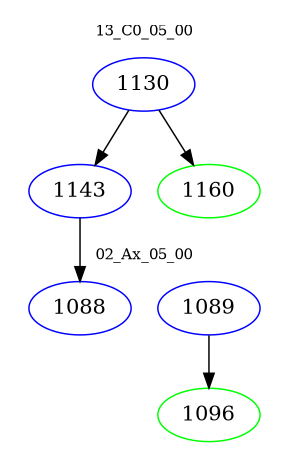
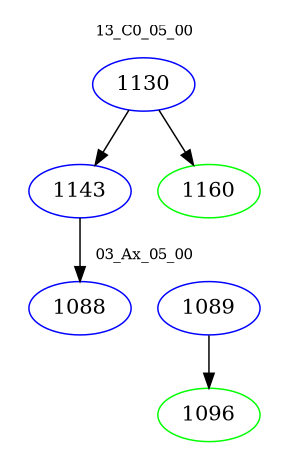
cluster "02_Ax_05_00": label "02_Ax_05_00" -> "03_Ax_05_00"
